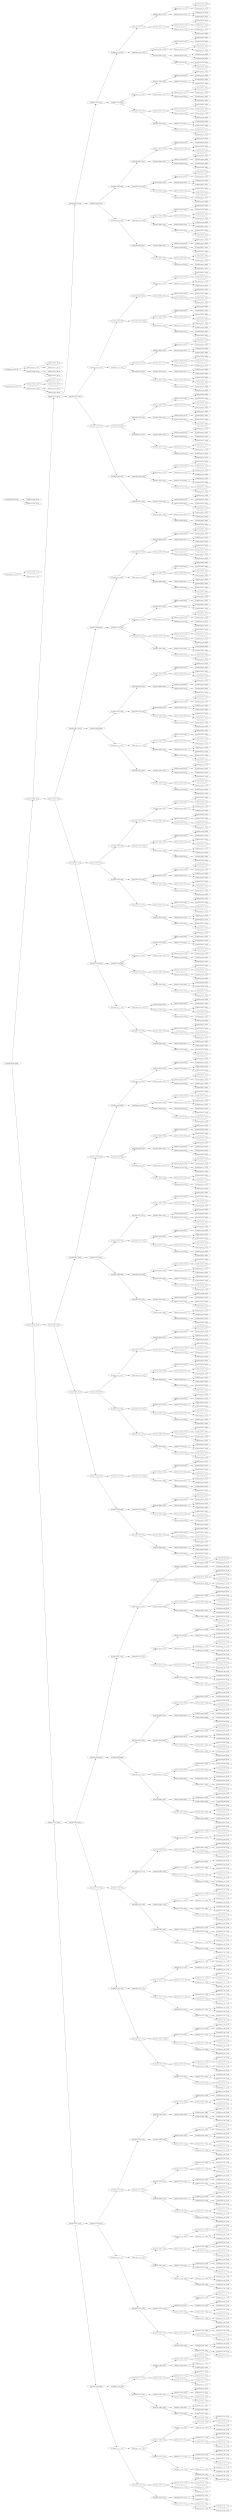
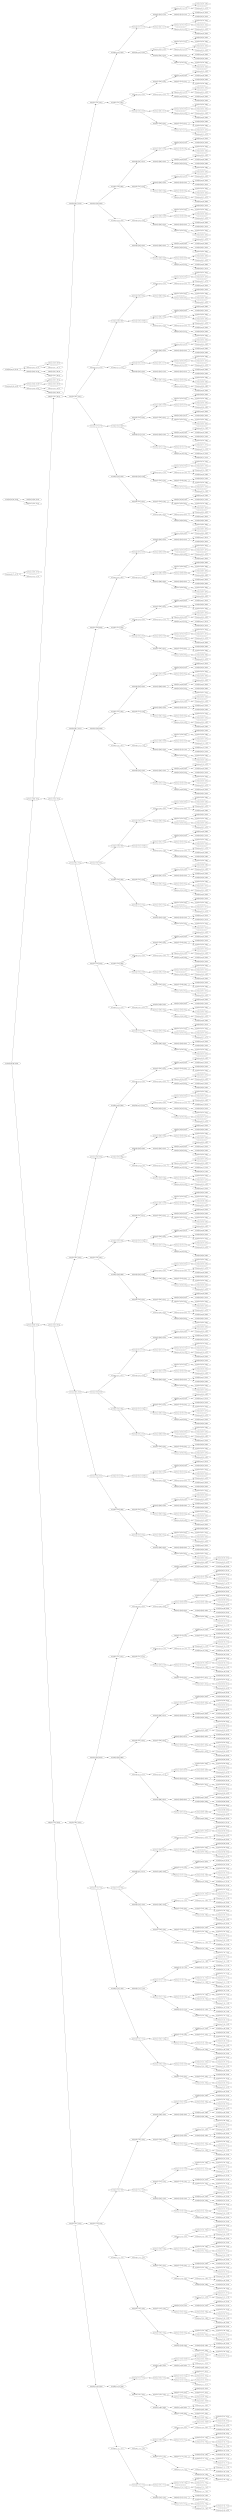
node "Node{data=[6378, 6378]}": removed
